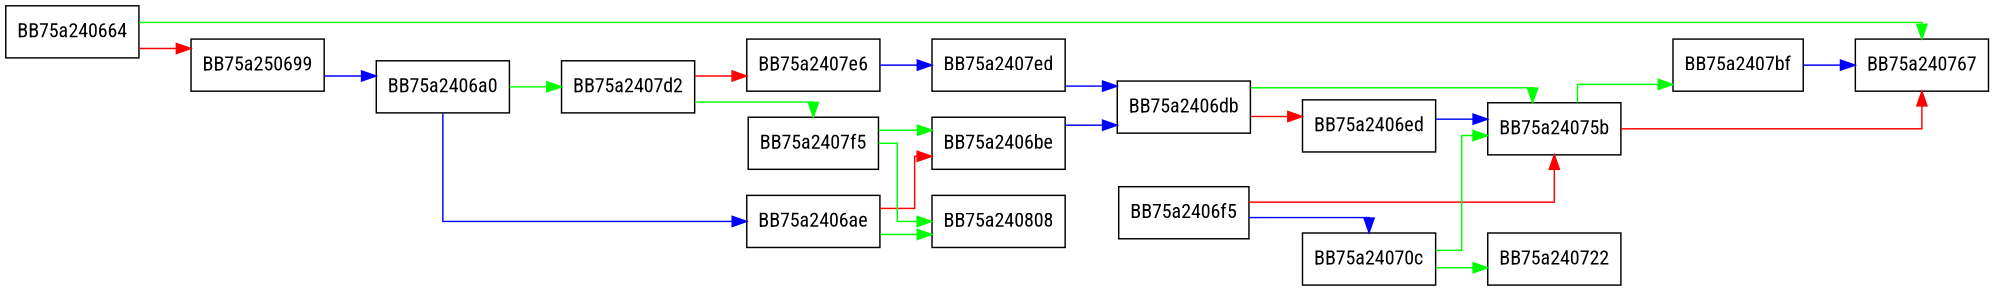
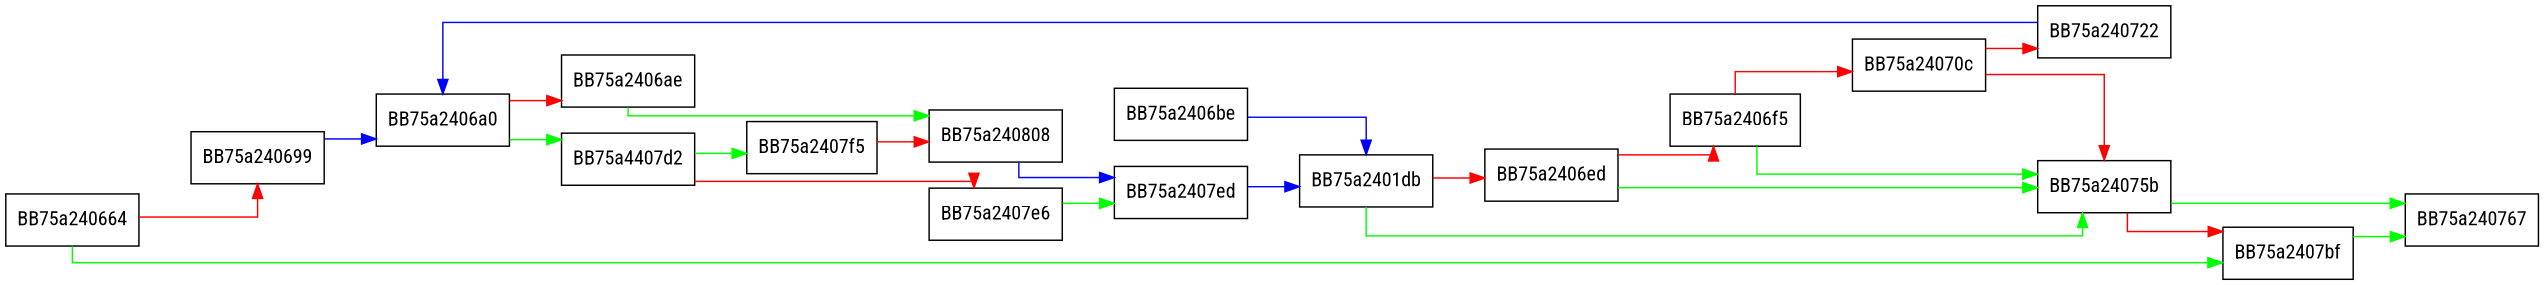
edge "BB75a240664" -> "BB75a240767": now "BB75a240664" -> "BB75a2407bf"
edge "BB75a240722" -> "BB75a2406a0": added
node "BB75a250699": label "BB75a250699" -> "BB75a240699"
edge "BB75a2407e6" -> "BB75a2407ed": color blue -> green
edge "BB75a2407bf" -> "BB75a240767": color blue -> green
edge "BB75a24075b" -> "BB75a2407bf": color green -> red
node "BB75a2407d2": label "BB75a2407d2" -> "BB75a4407d2"
node "BB75a2406db": label "BB75a2406db" -> "BB75a2401db"
edge "BB75a2406ed" -> "BB75a24075b": color blue -> green
edge "BB75a24075b" -> "BB75a240767": color red -> green
edge "BB75a2407f5" -> "BB75a2406be": removed
edge "BB75a2406ed" -> "BB75a2406f5": added
edge "BB75a240808" -> "BB75a2407ed": added
edge "BB75a2407f5" -> "BB75a240808": color green -> red
edge "BB75a24070c" -> "BB75a24075b": color green -> red
edge "BB75a2406ae" -> "BB75a2406be": removed
edge "BB75a2406f5" -> "BB75a24075b": color red -> green
edge "BB75a2406f5" -> "BB75a24070c": color blue -> red
edge "BB75a2406a0" -> "BB75a2406ae": color blue -> red
edge "BB75a24070c" -> "BB75a240722": color green -> red
